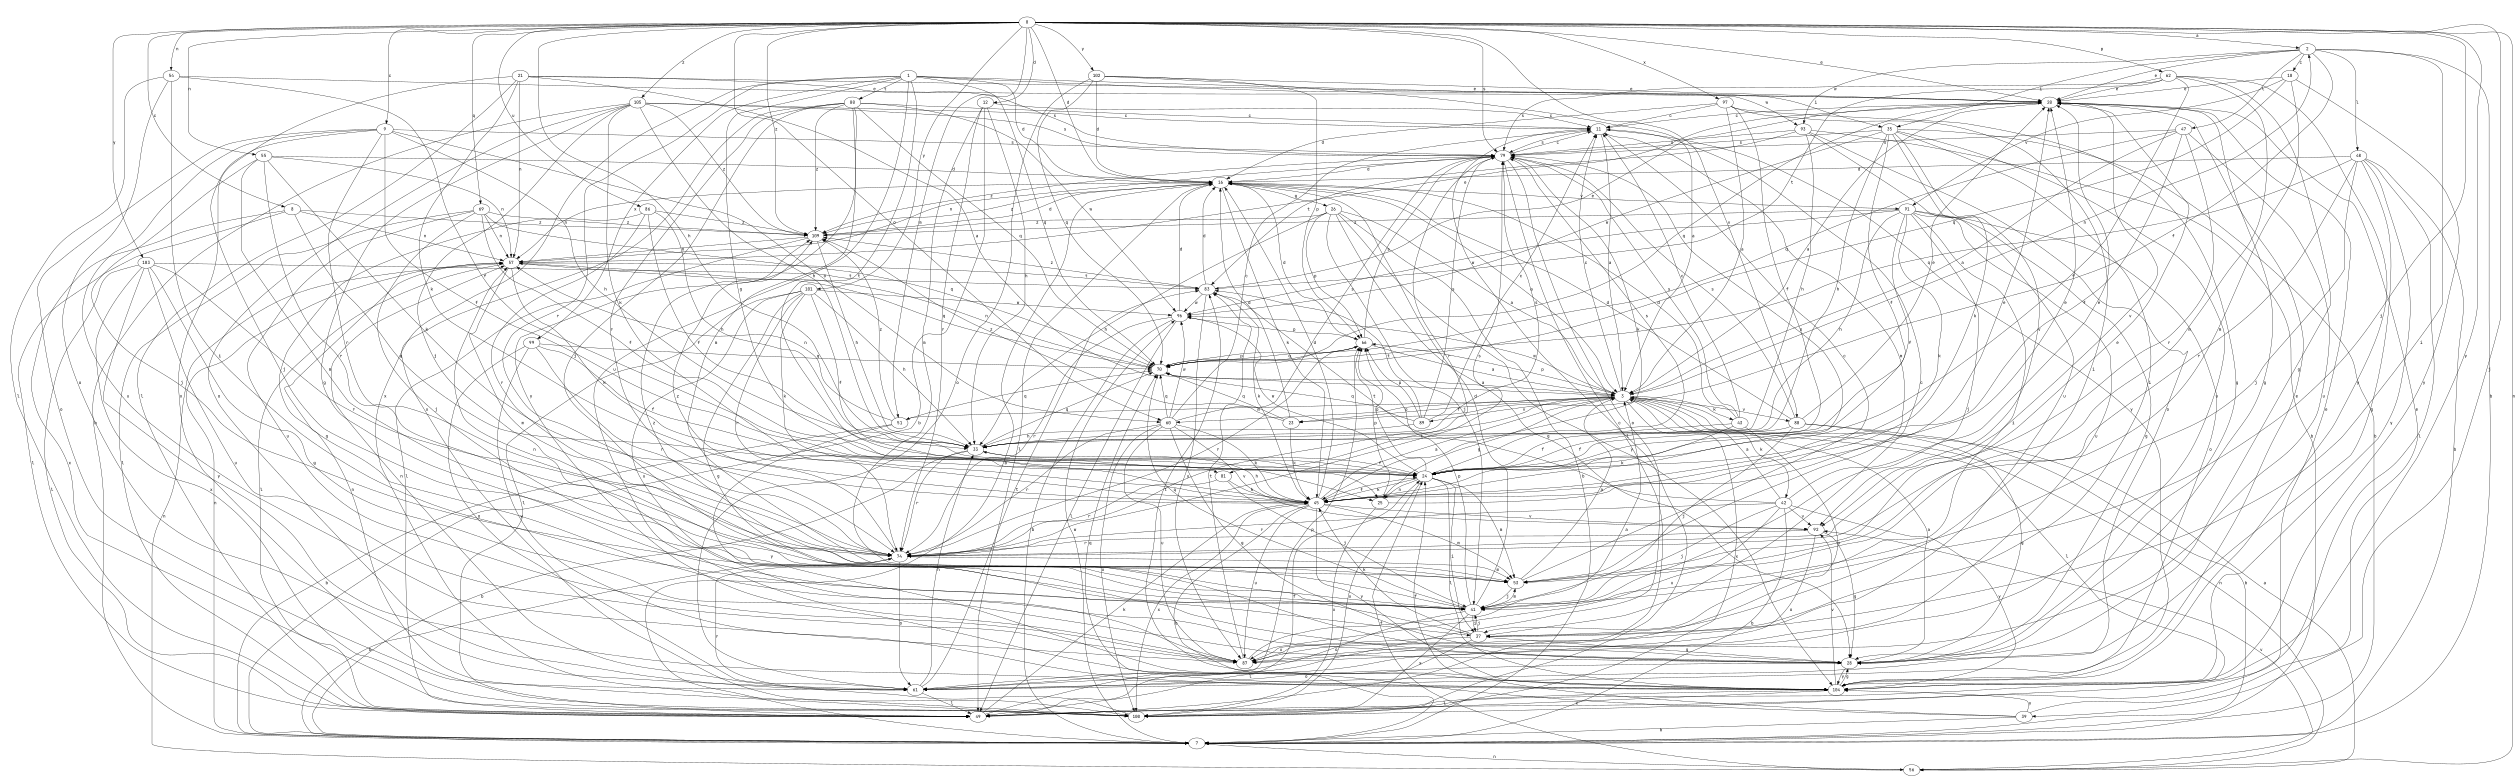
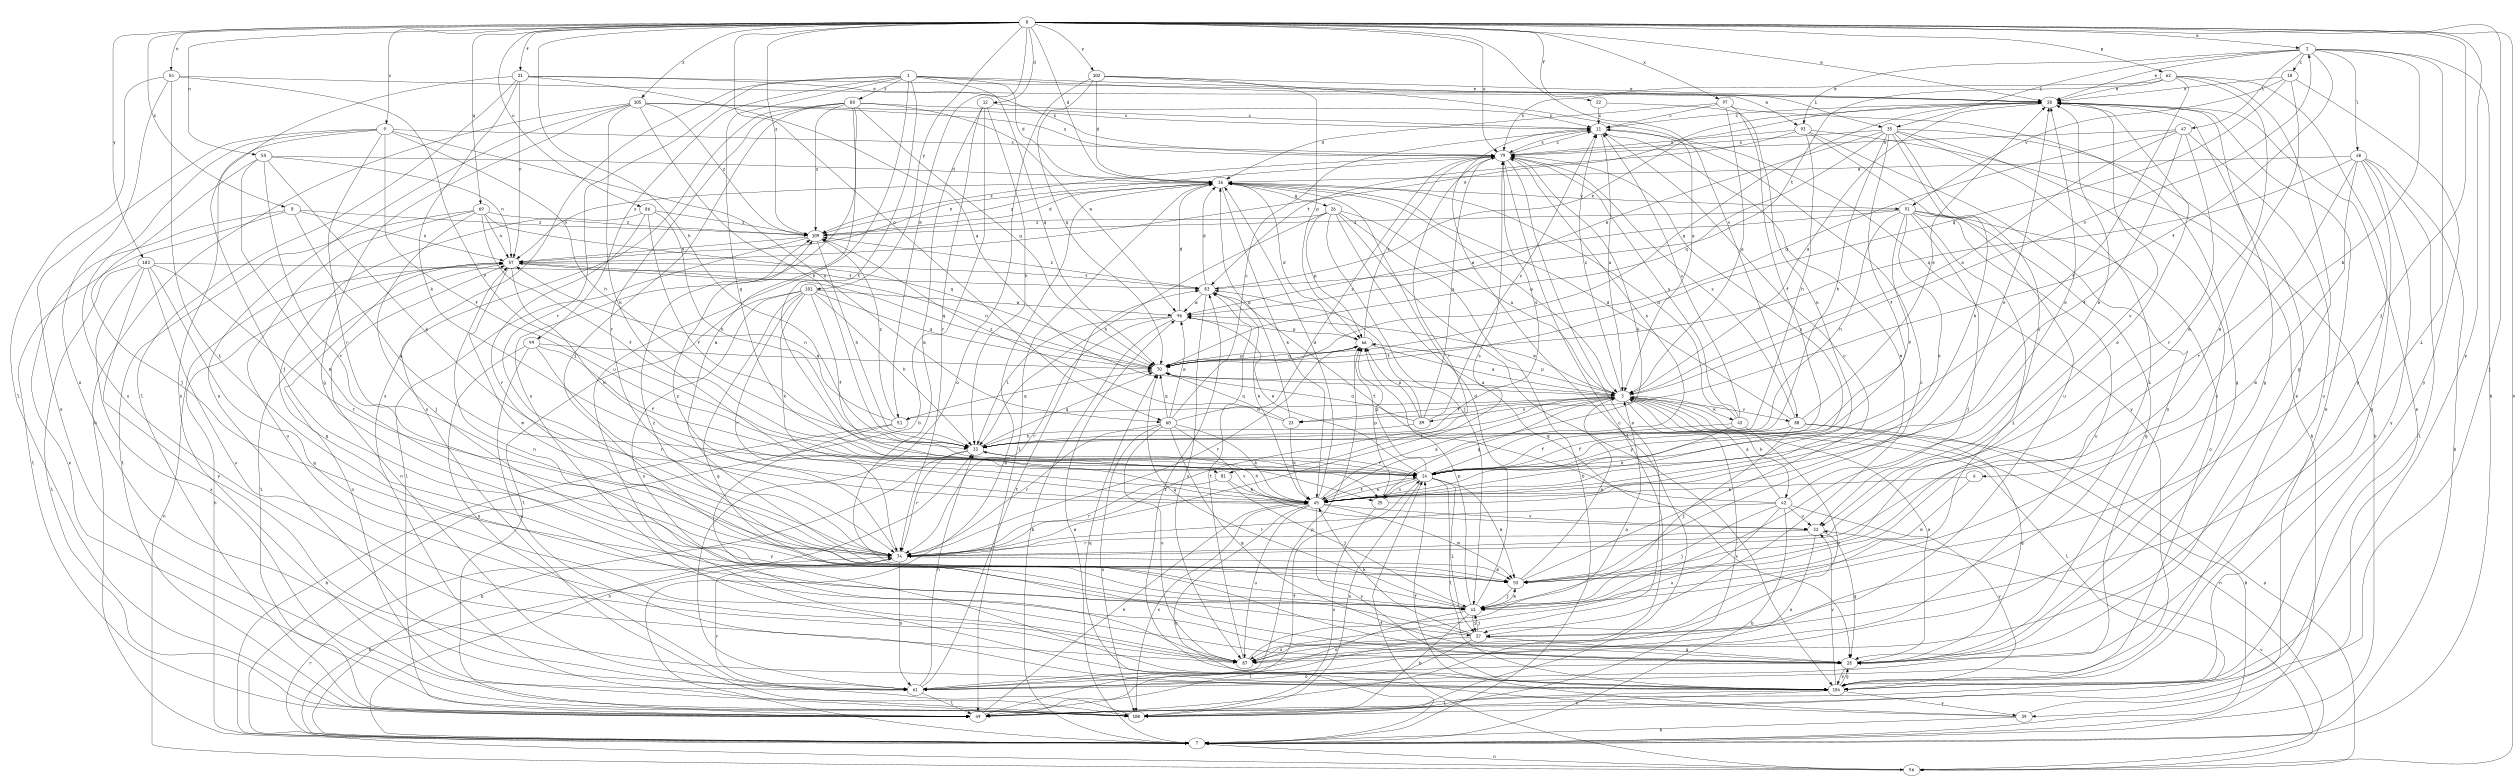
edge "0" -> "21": added, label "f"
node "22": added
edge "79" -> "16": removed, label "d"
edge "35" -> "70": added, label "q"
edge "101" -> "70": added, label "q"
edge "48" -> "41": label "j" -> "m"
edge "3" -> "60": removed, label "o"
edge "97" -> "37": removed, label "i"
node "6": added
edge "96" -> "49": now "96" -> "33"
node "92": label "92" -> "32"
edge "105" -> "41": removed, label "j"
edge "41" -> "100": label "x" -> "b"
edge "39" -> "104": reversed
edge "7" -> "33": added, label "h"
edge "56" -> "74": added, label "r"
